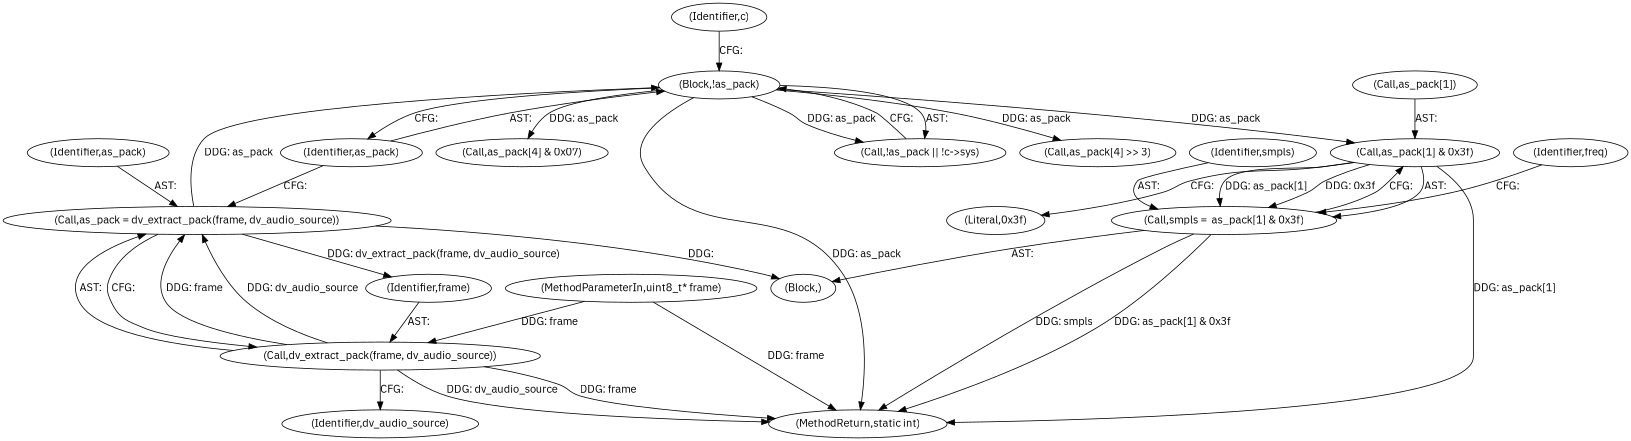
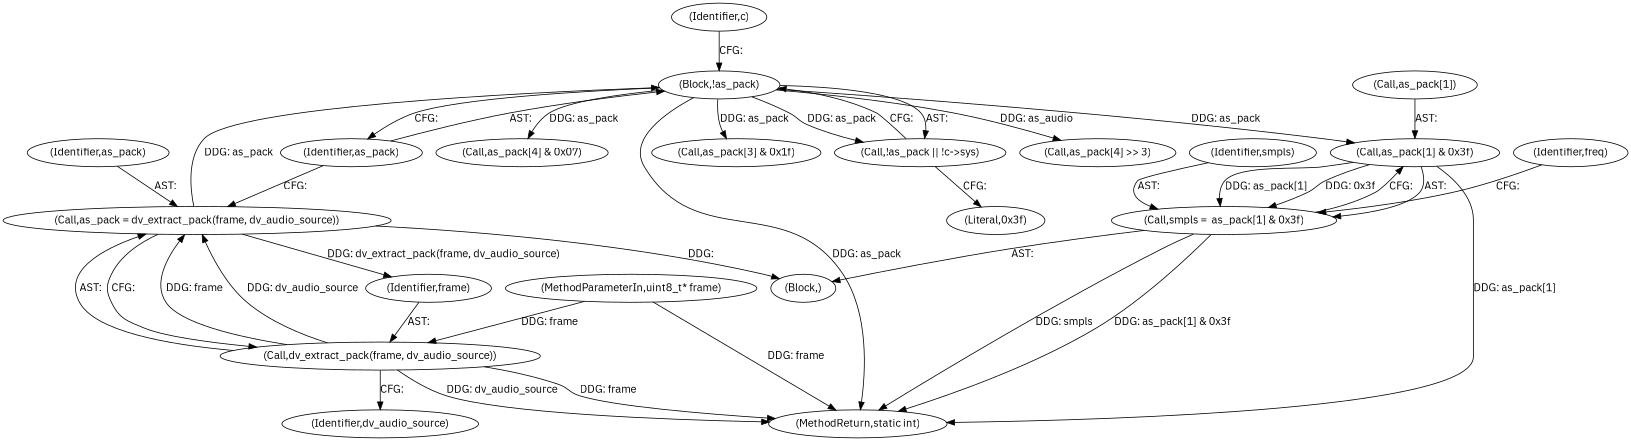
edge "(Block,!as_pack)" -> "(Call,as_pack[4] >> 3)": label "DDG: as_pack" -> "DDG: as_audio"
node "(Call,as_pack[3] & 0x1f)": added
edge "(Call,as_pack[1] & 0x3f)" -> "(Literal,0x3f)": now "(Call,!as_pack || !c->sys)" -> "(Literal,0x3f)"
